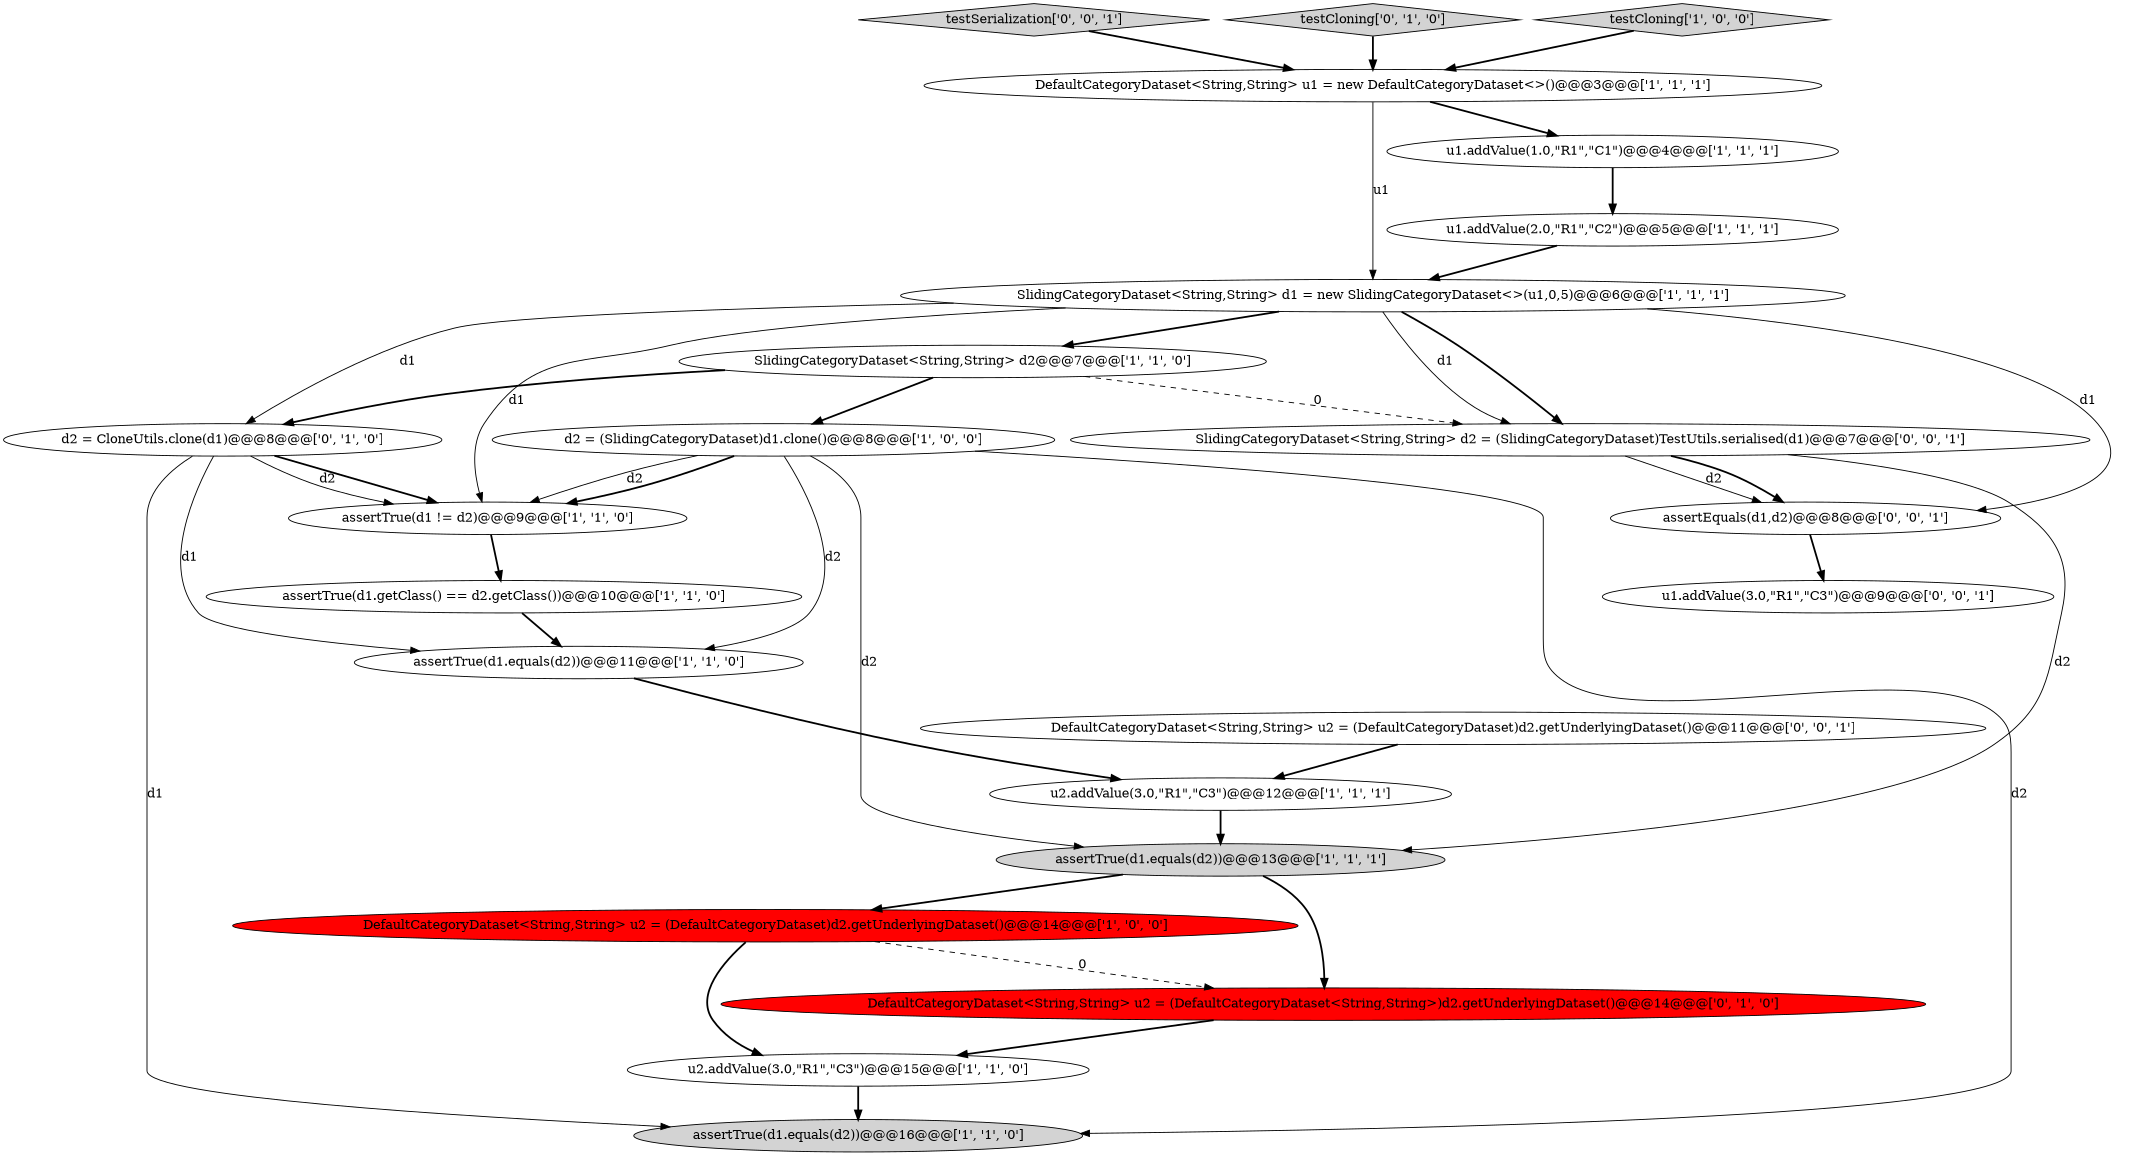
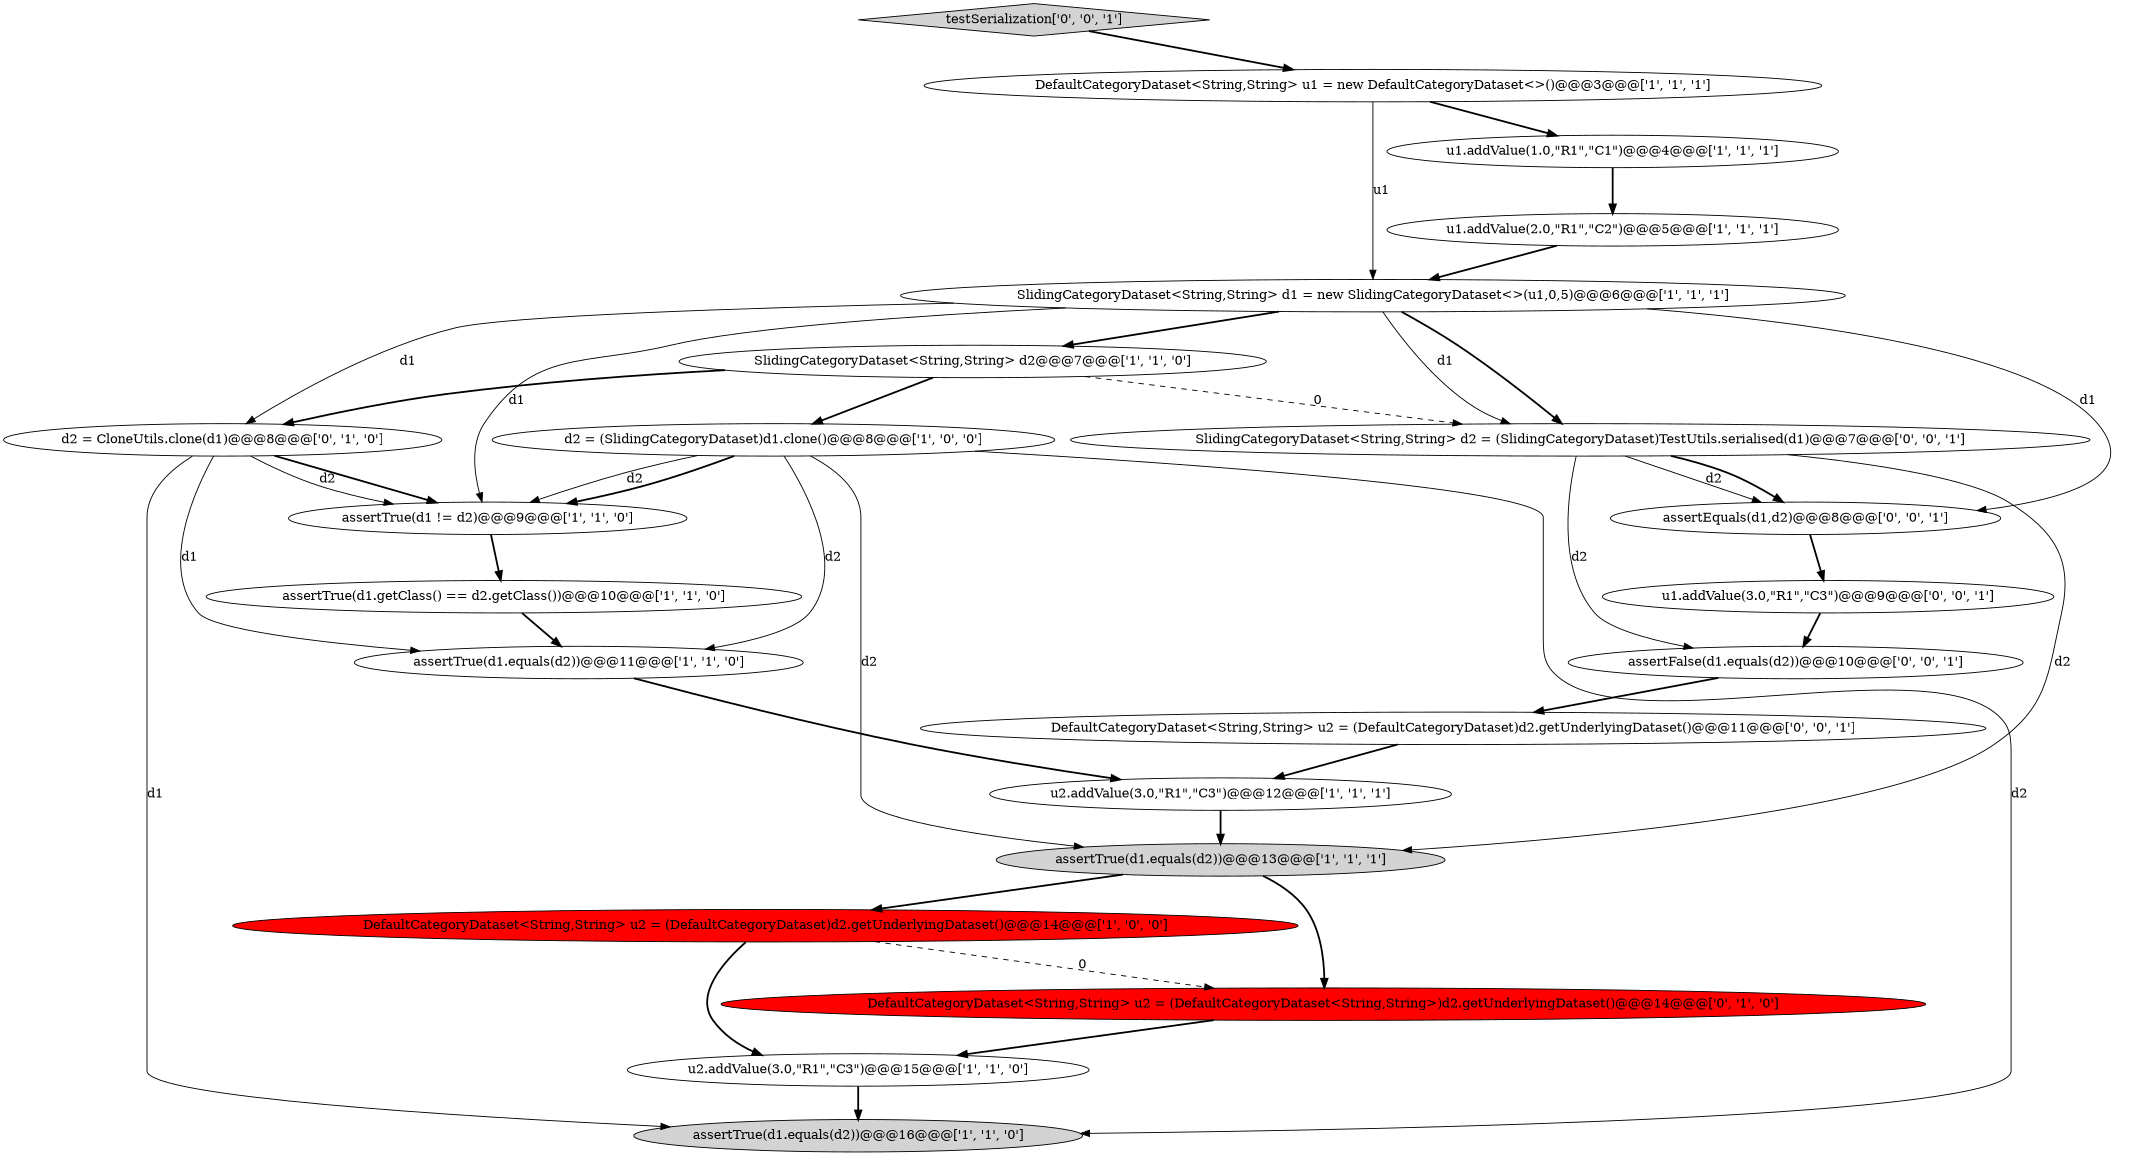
node "testCloning['0', '1', '0']": removed
node "testCloning['1', '0', '0']": removed
node "assertFalse(d1.equals(d2))@@@10@@@['0', '0', '1']": added
